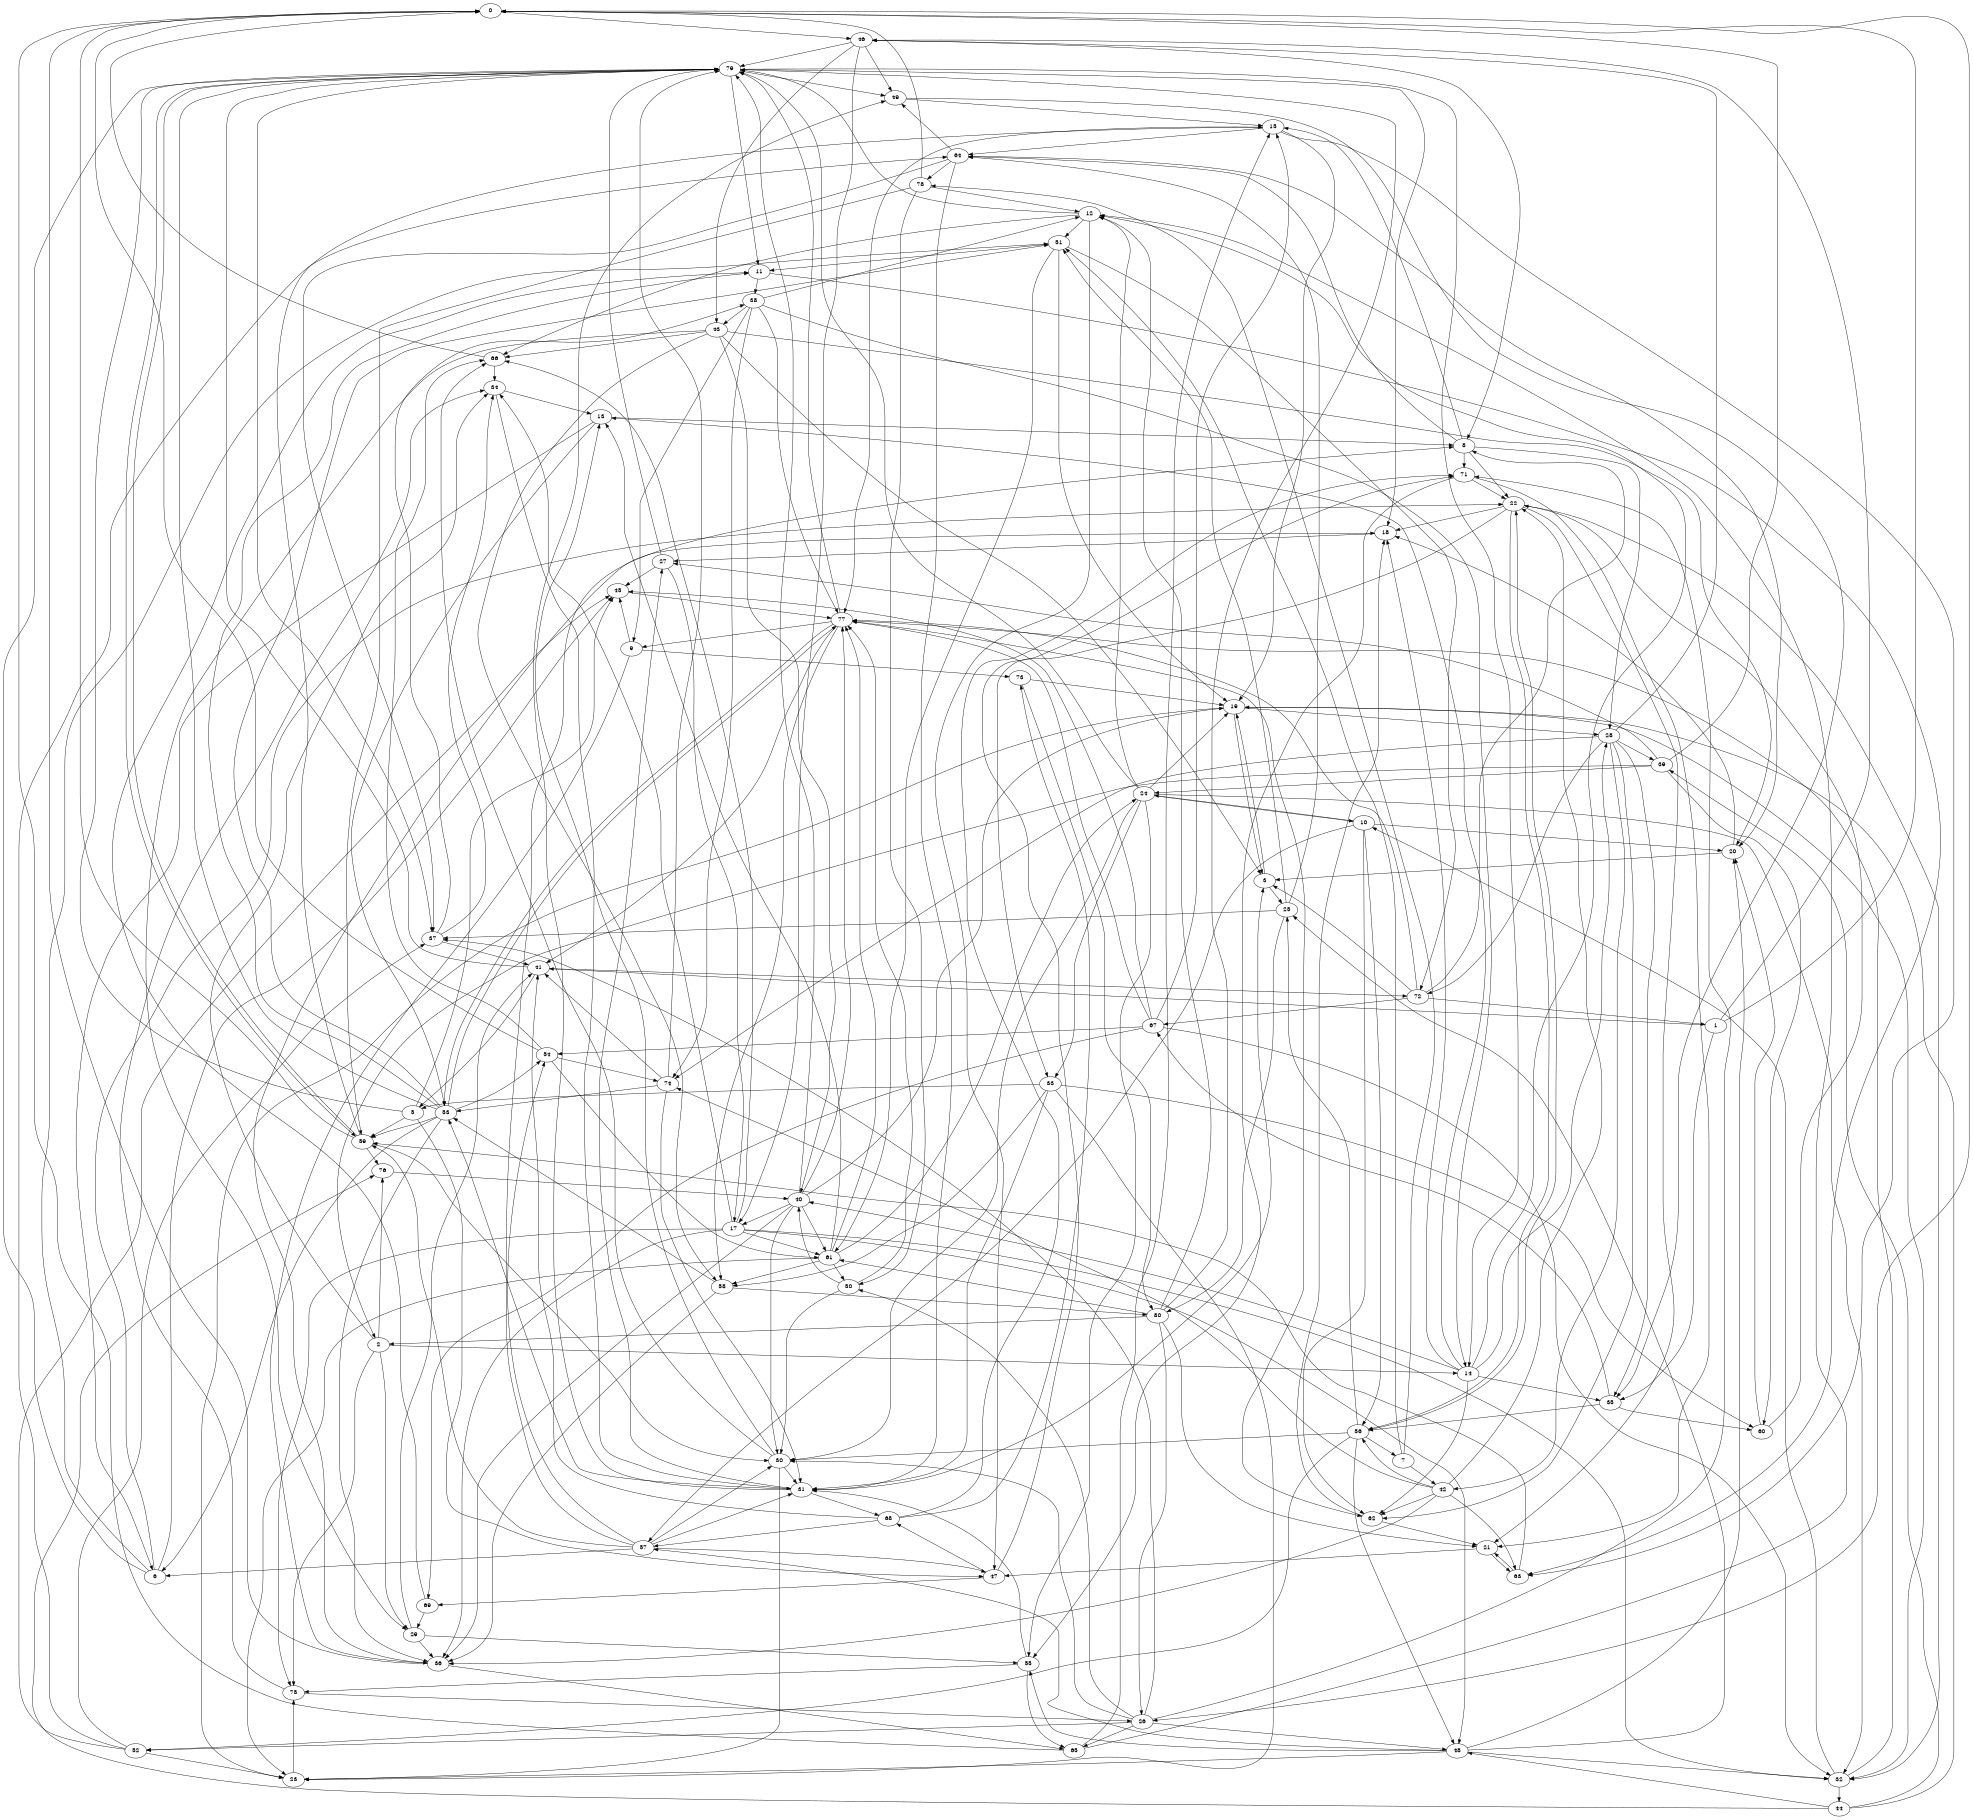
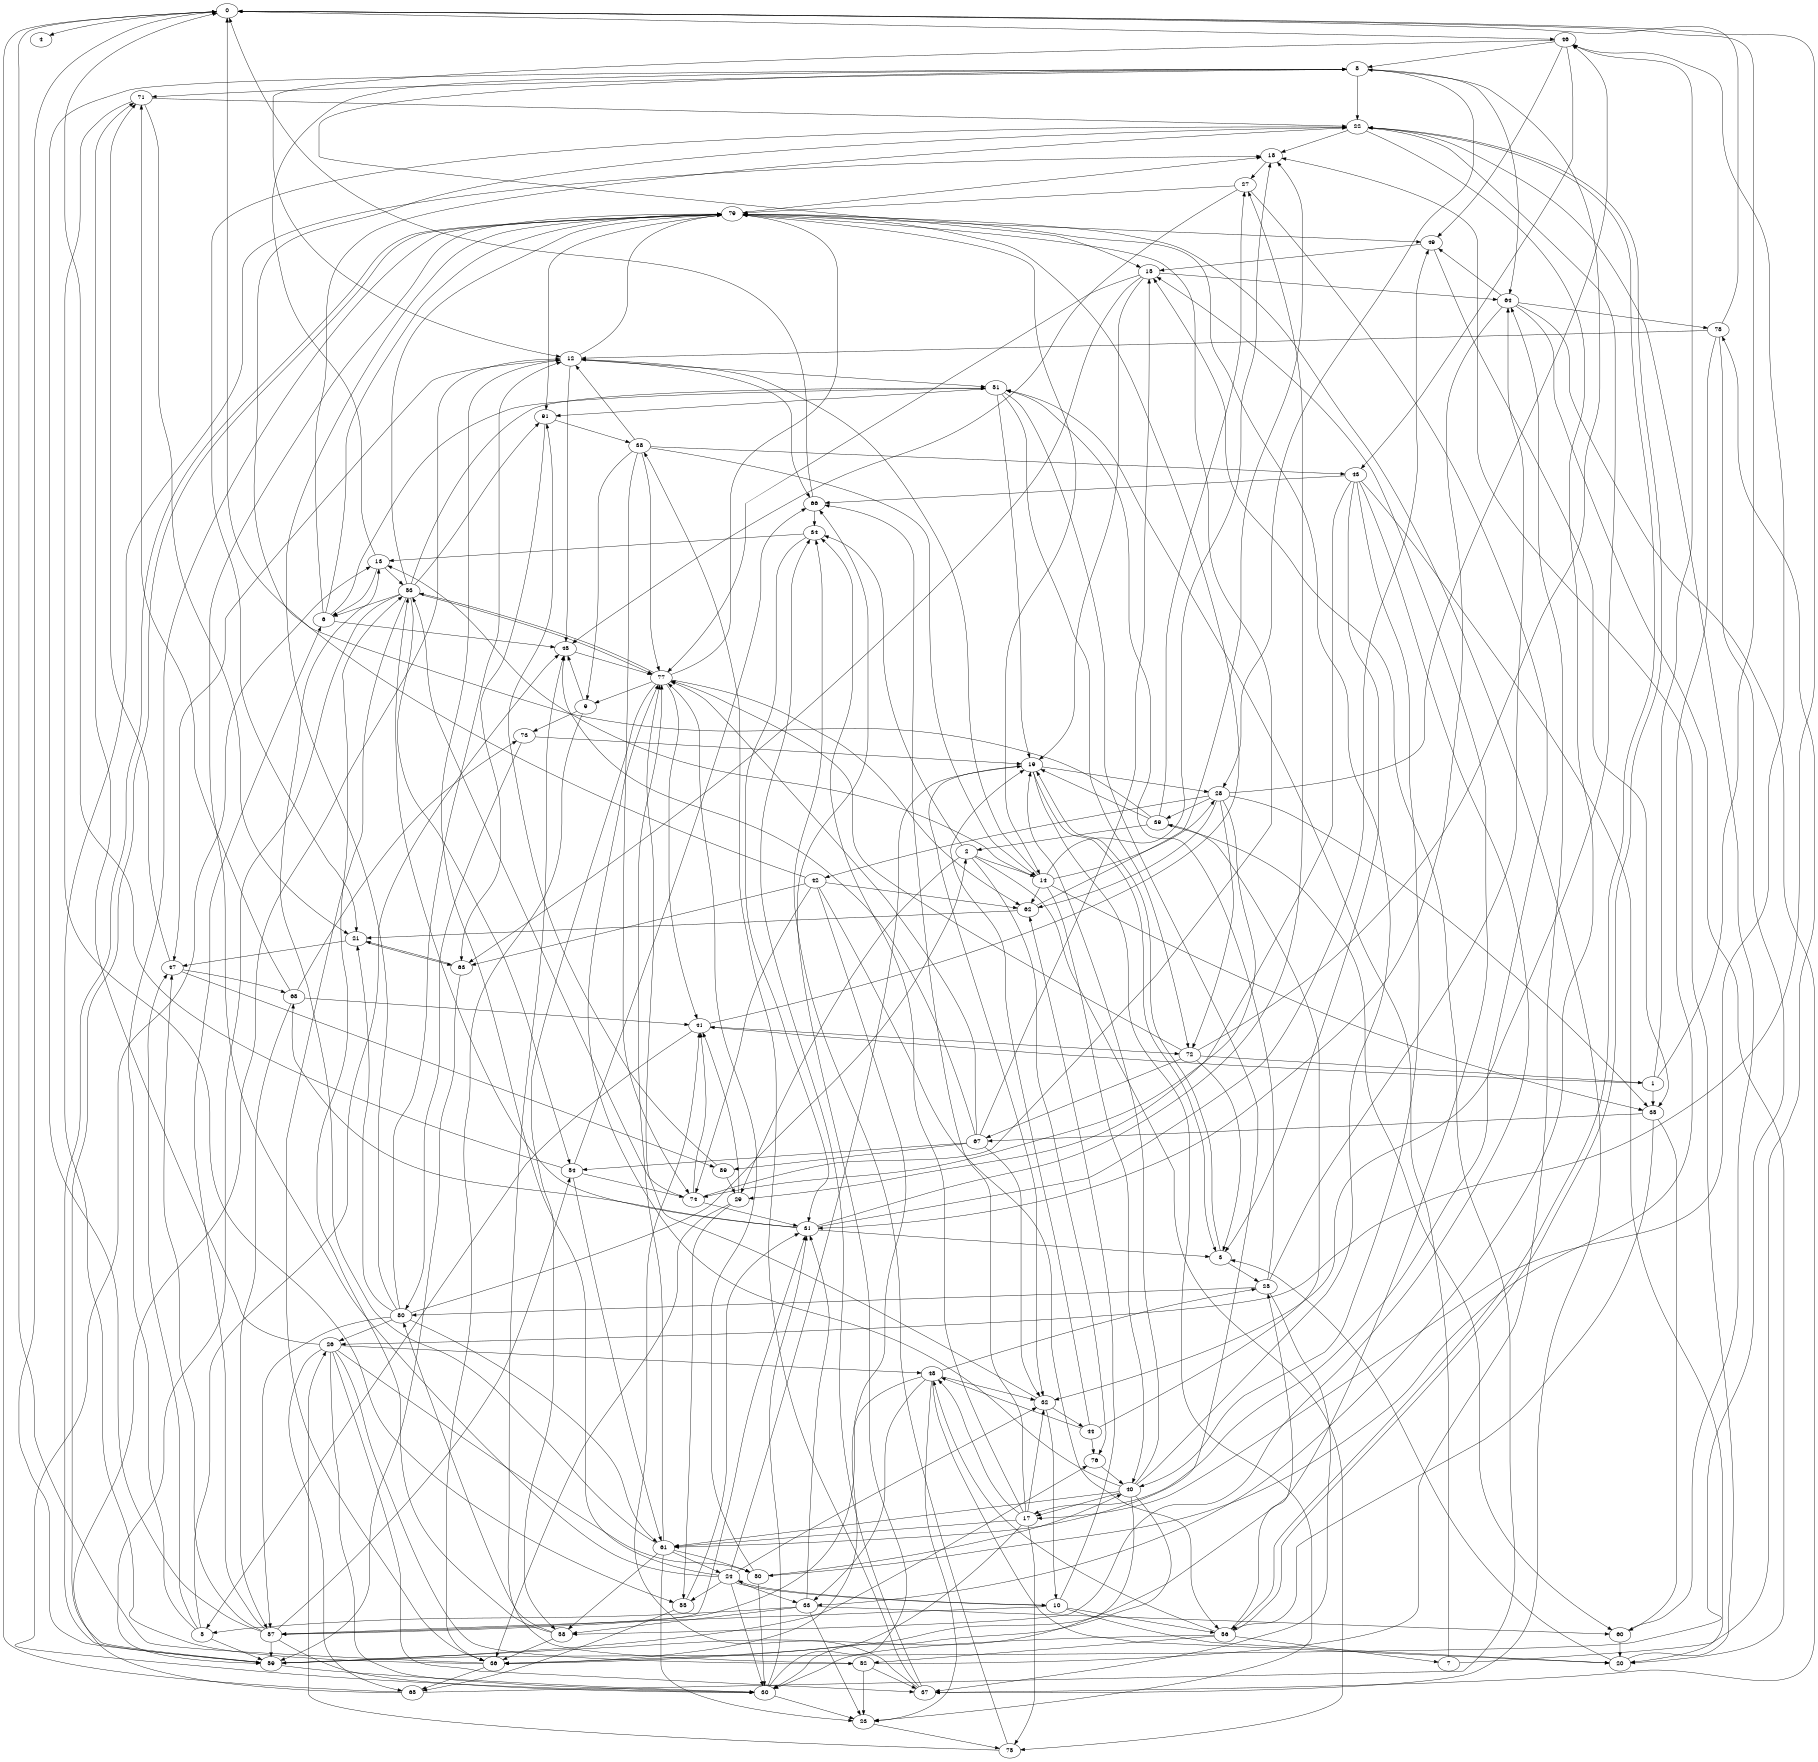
node "4": added
edge "46" -> "79": now "46" -> "12"
node "11": label "11" -> "91"
edge "12" -> "45": added
edge "39" -> "24": now "39" -> "19"
edge "80" -> "57": added
edge "7" -> "42": removed
node "69": label "69" -> "89"
edge "55" -> "75": removed
edge "48" -> "55": now "48" -> "33"
